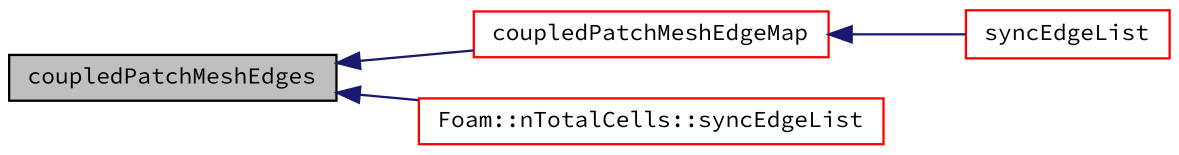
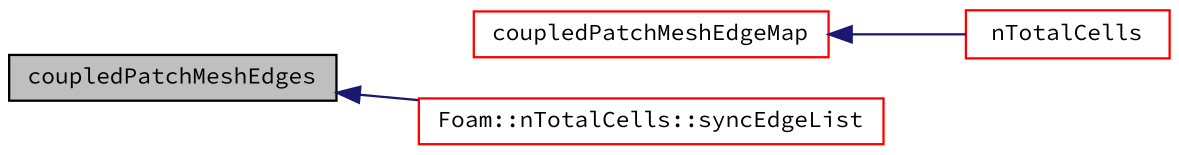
node "syncEdgeList": label "syncEdgeList" -> "nTotalCells"
edge "coupledPatchMeshEdgeMap" -> "coupledPatchMeshEdges": removed
